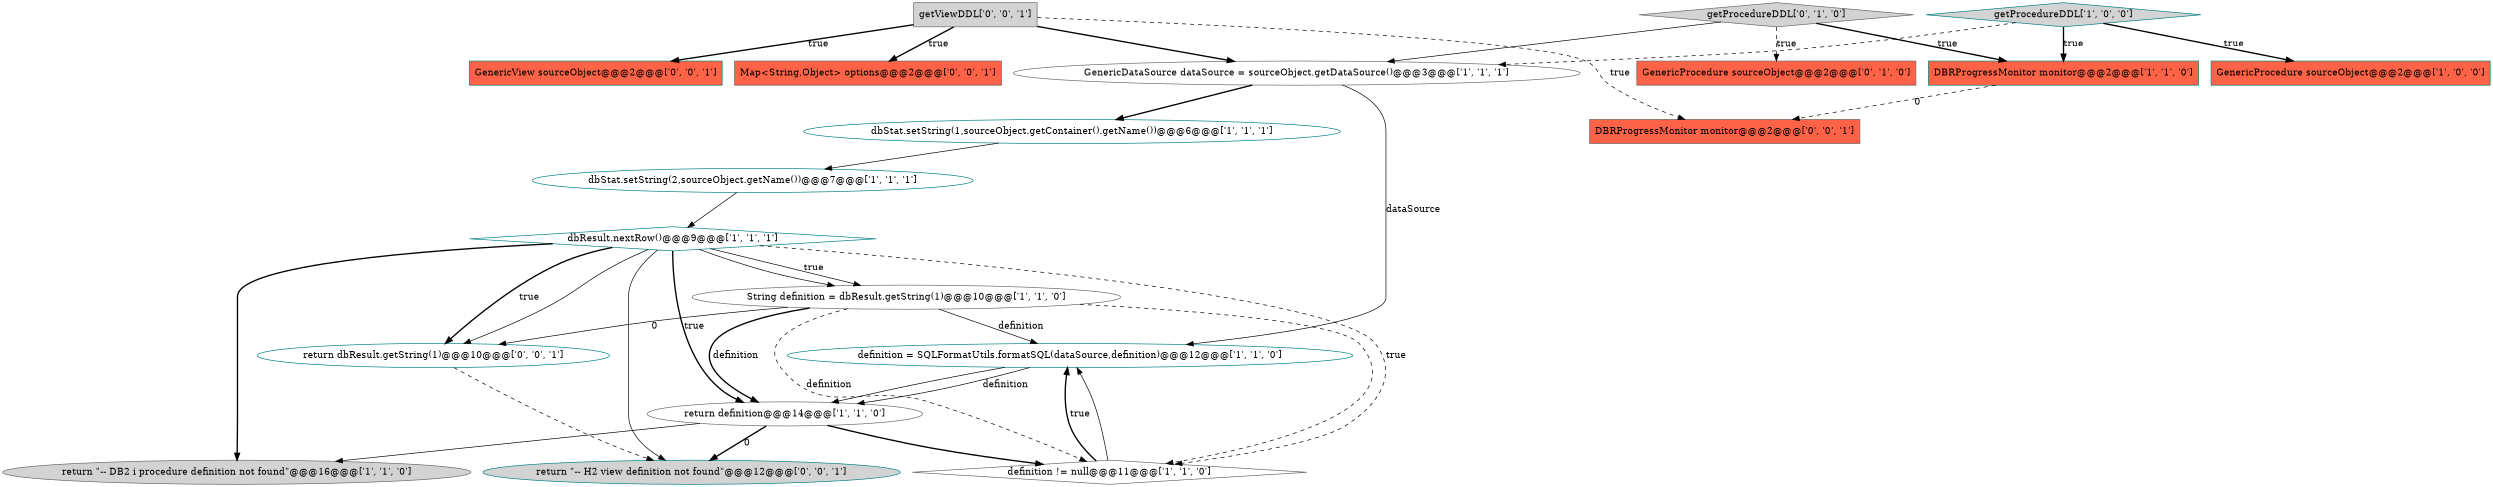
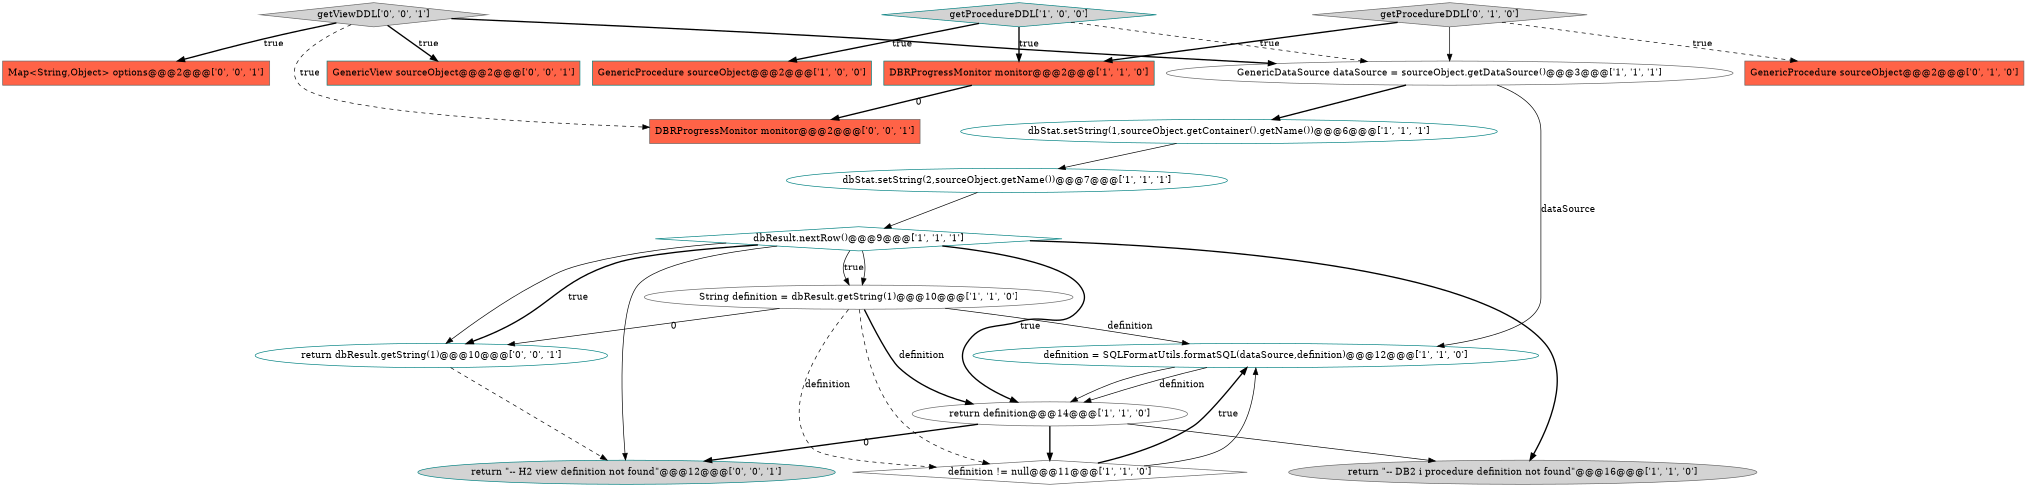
node "getViewDDL['0', '0', '1']": shape box -> diamond
edge "DBRProgressMonitor monitor@@@2@@@['1', '1', '0']" -> "DBRProgressMonitor monitor@@@2@@@['0', '0', '1']": style dashed -> bold
edge "dbResult.nextRow()@@@9@@@['1', '1', '1']" -> "definition != null@@@11@@@['1', '1', '0']": removed, label "true"
